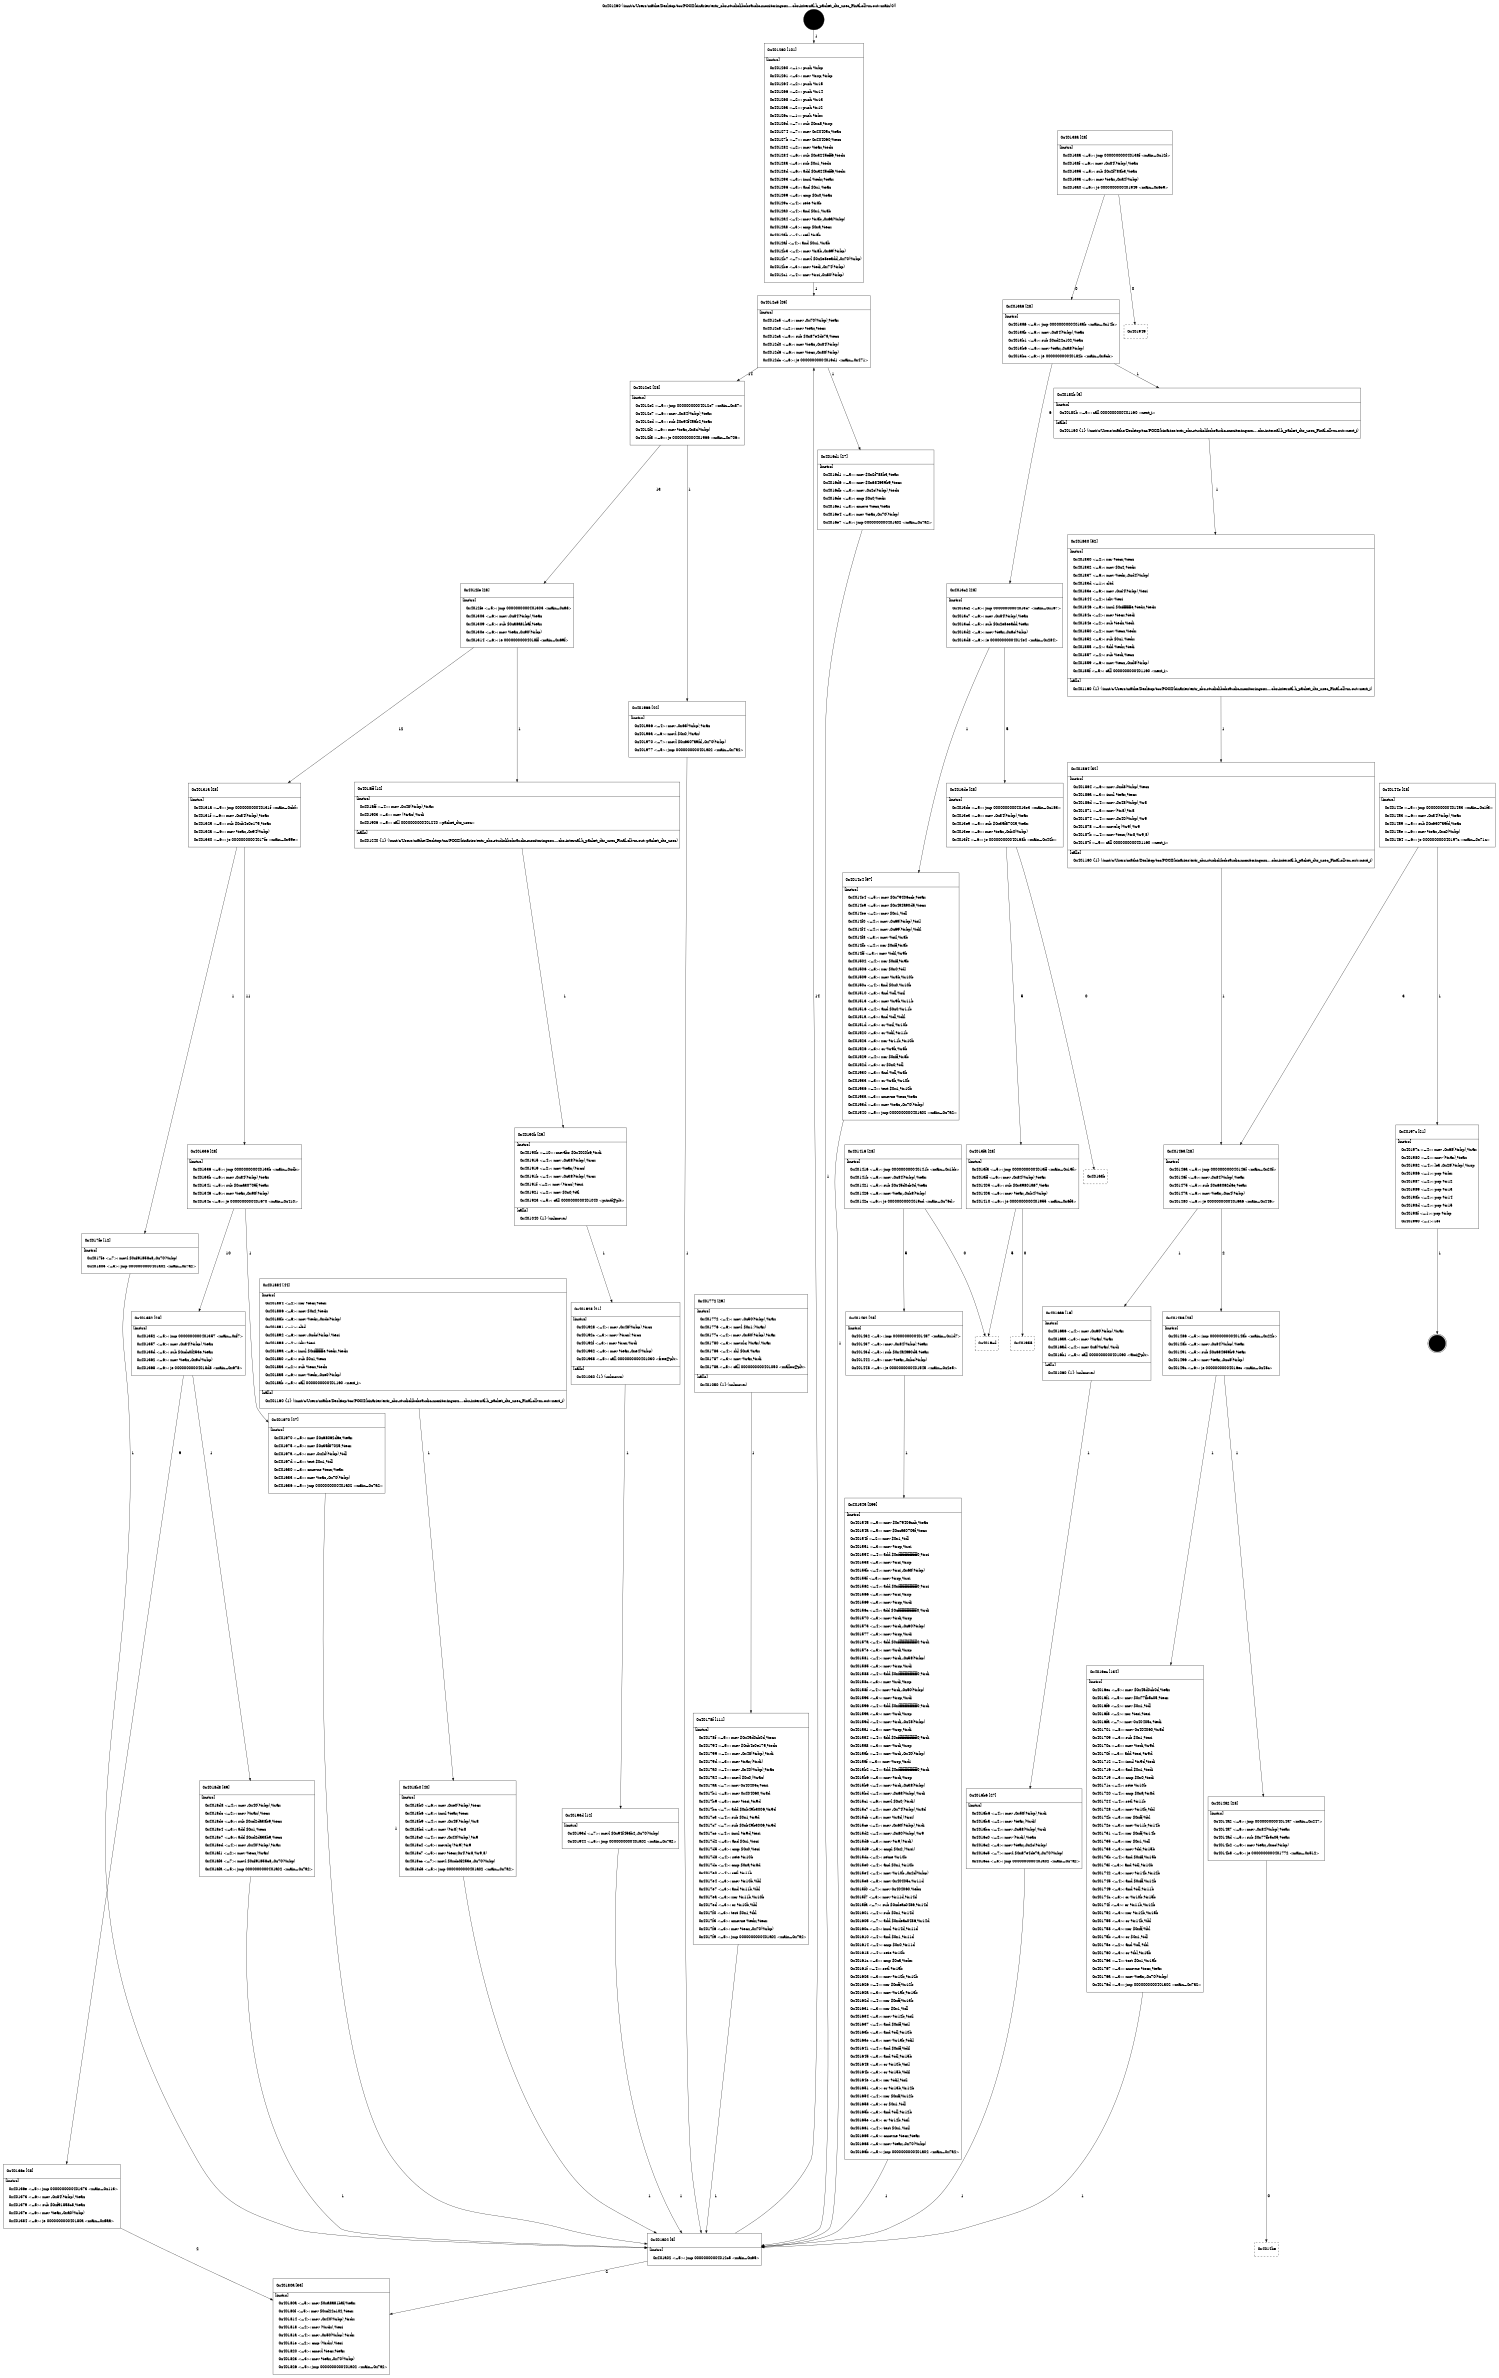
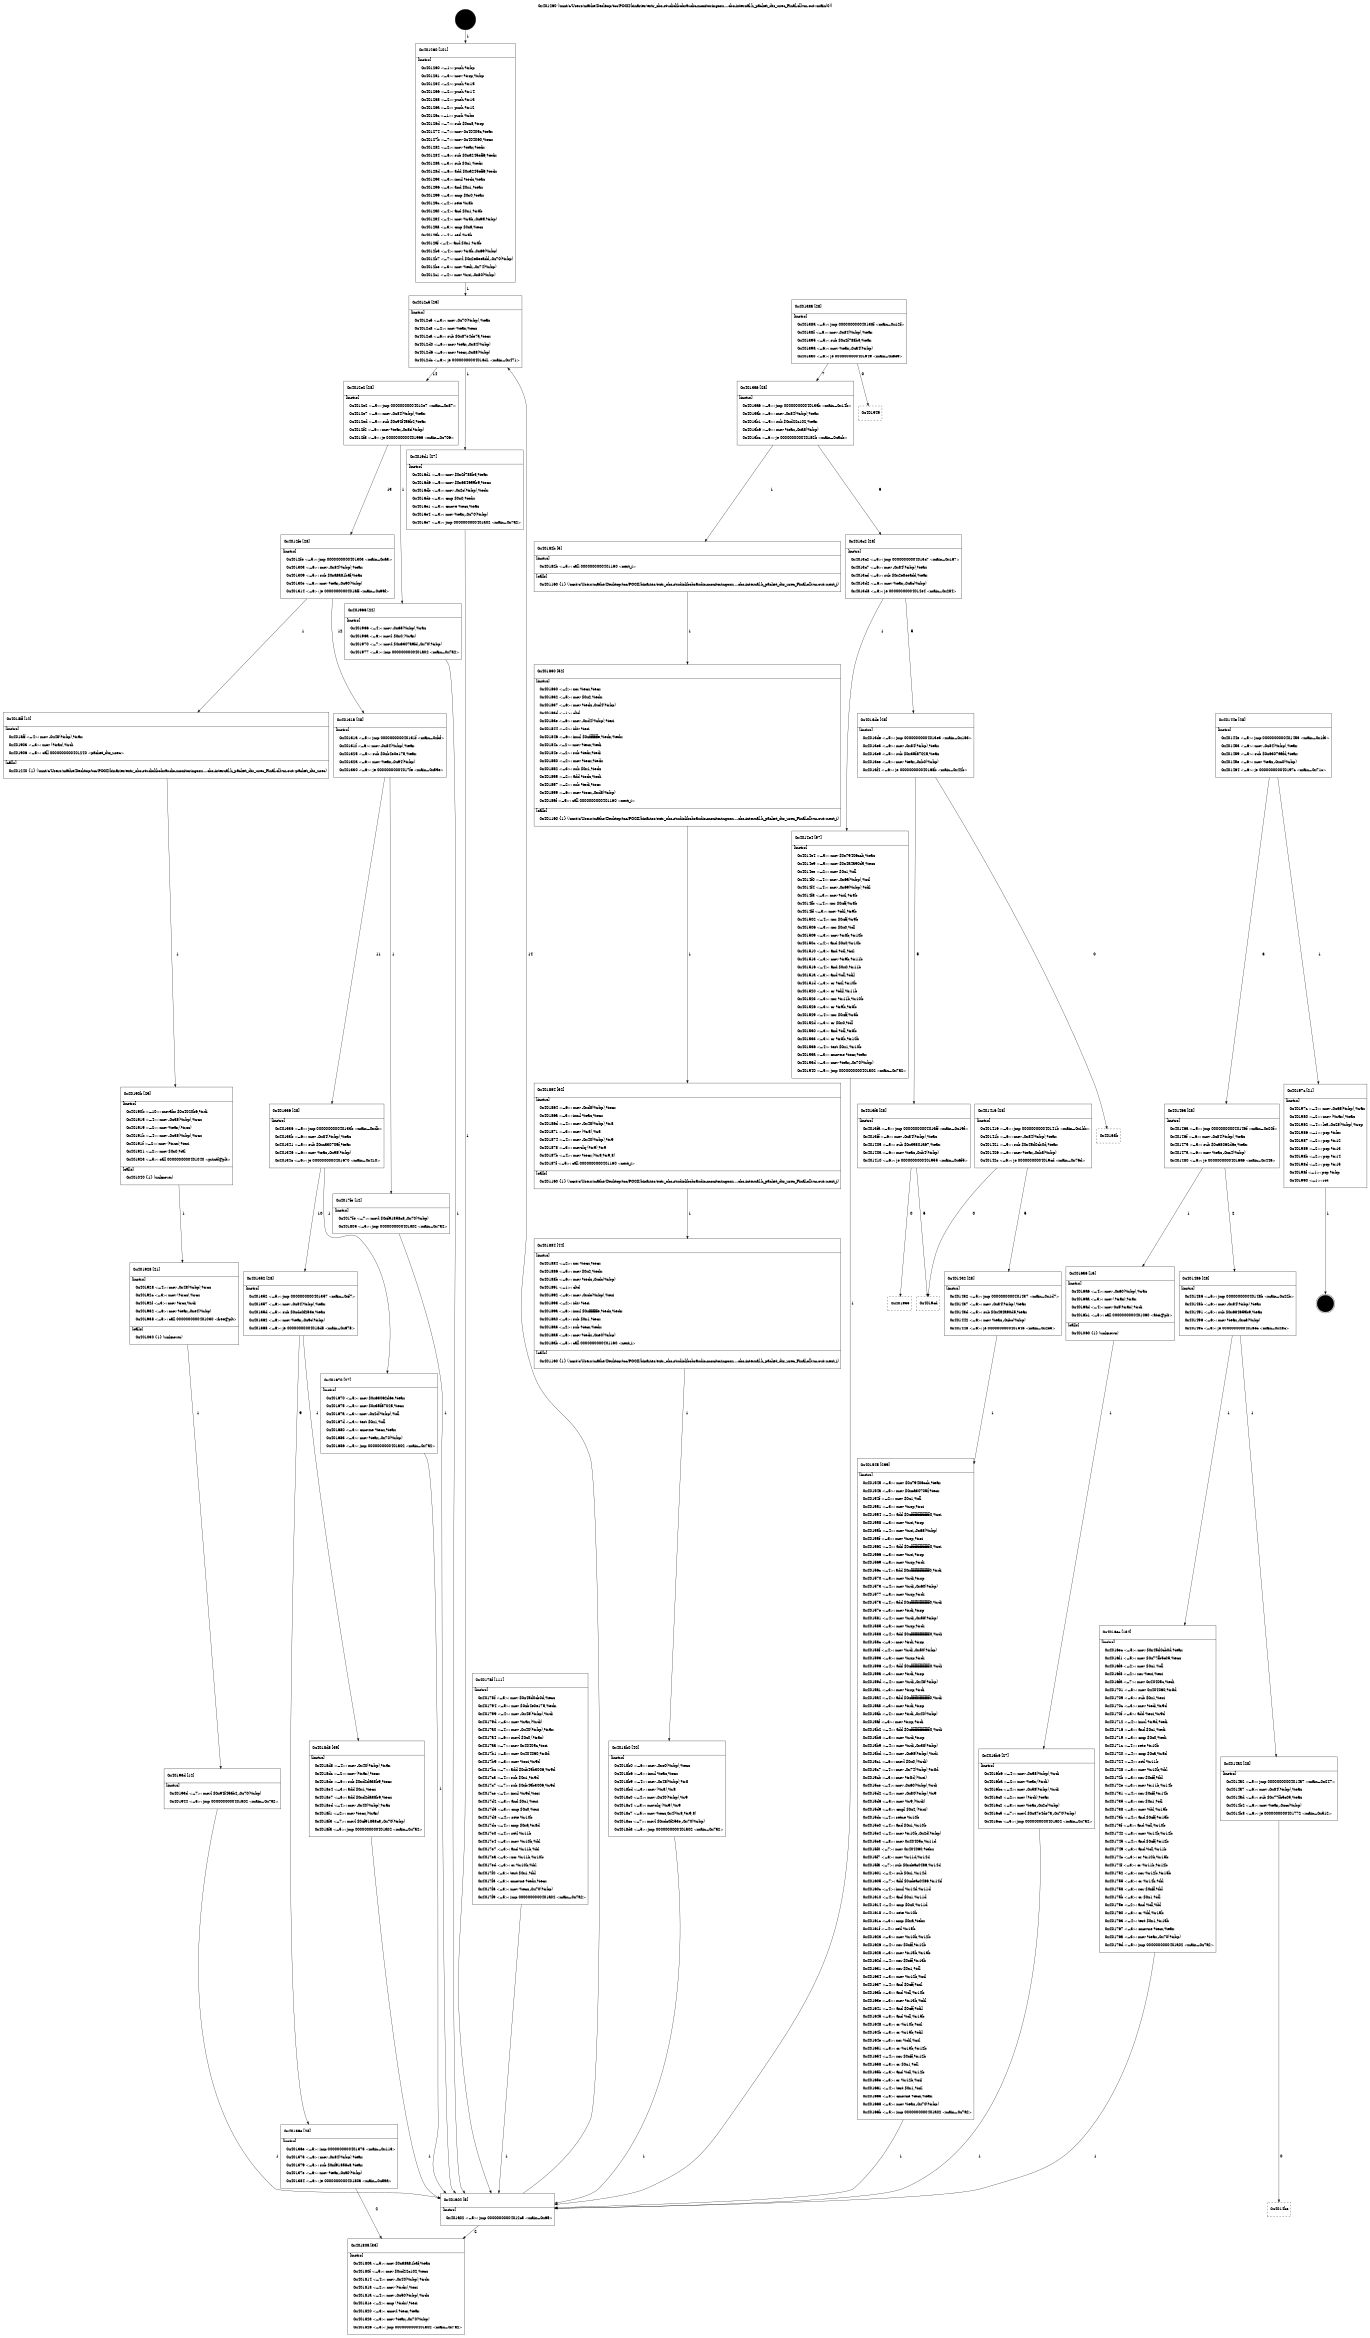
edge "0x40138a [28]" -> "0x4013a6 [28]": label " 0" -> " 7"
edge "0x401864 [32]" -> "0x40146a [28]": now "0x401864 [32]" -> "0x401884 [44]"
node "0x401772 [29]": removed
